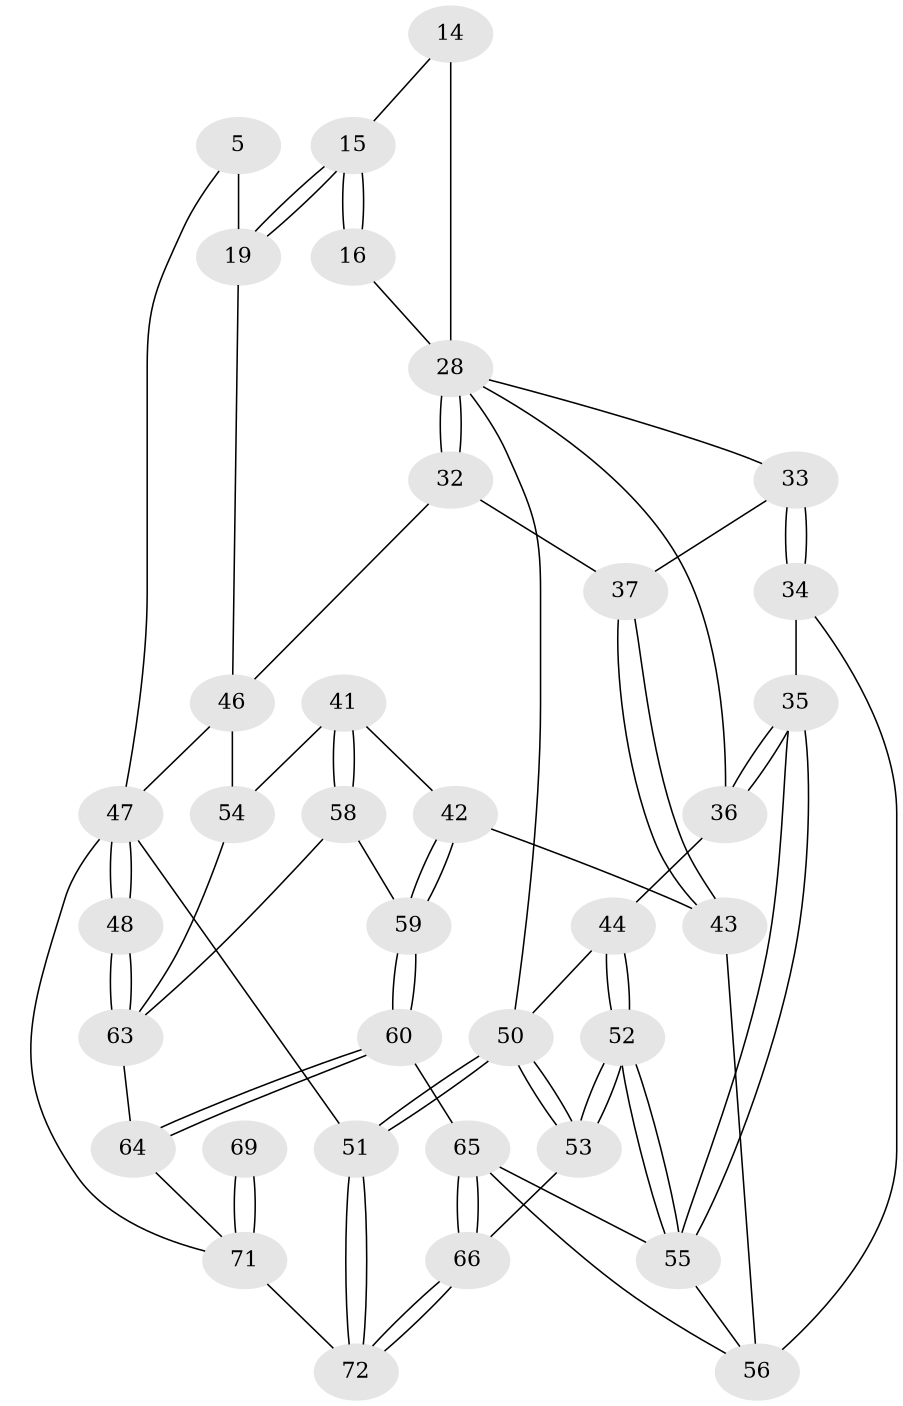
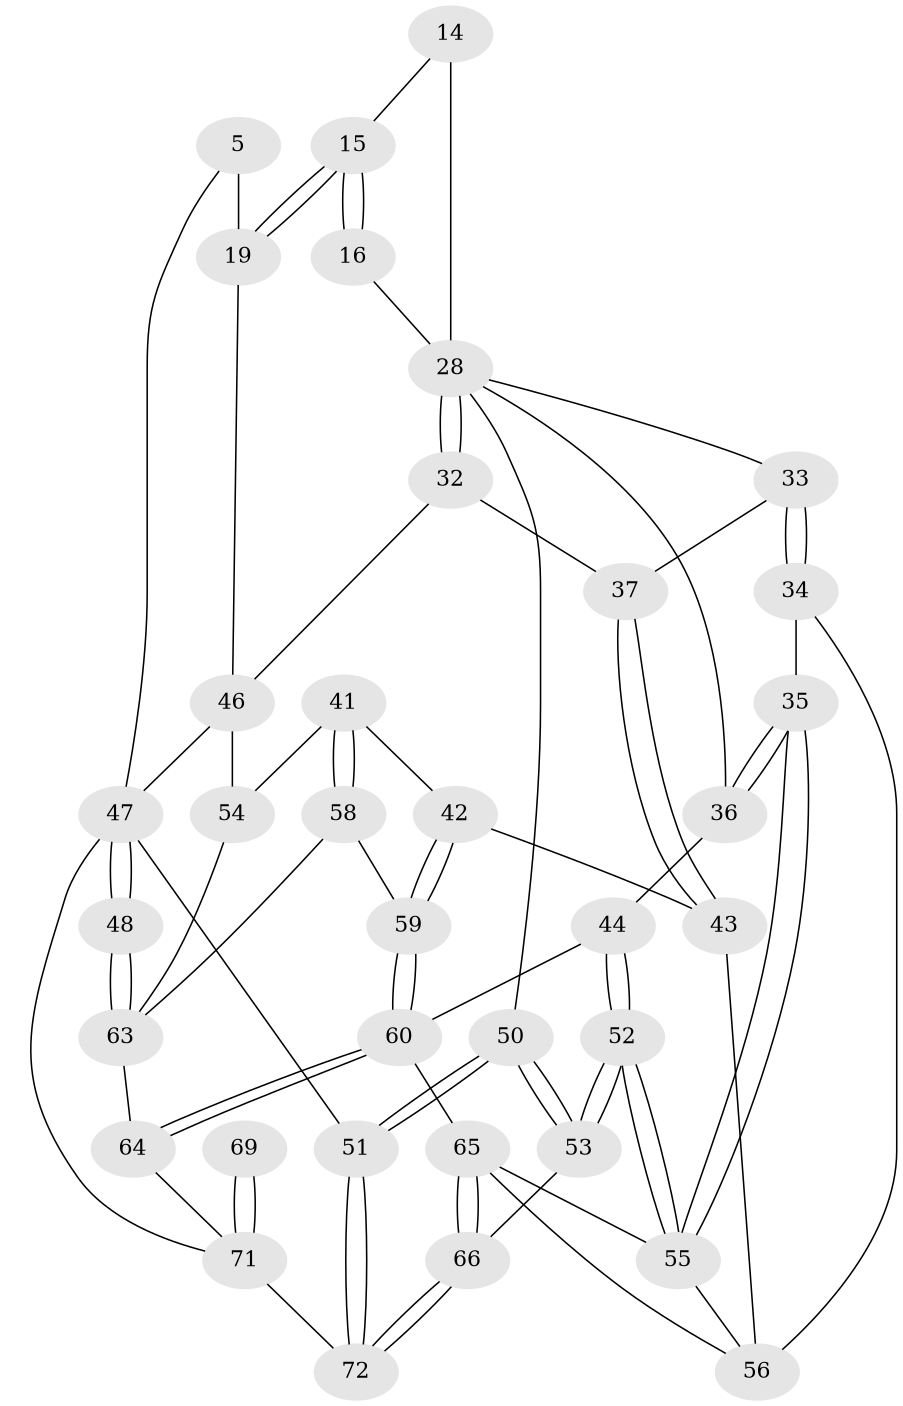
edge "44" -- "50": now "44" -- "60"
